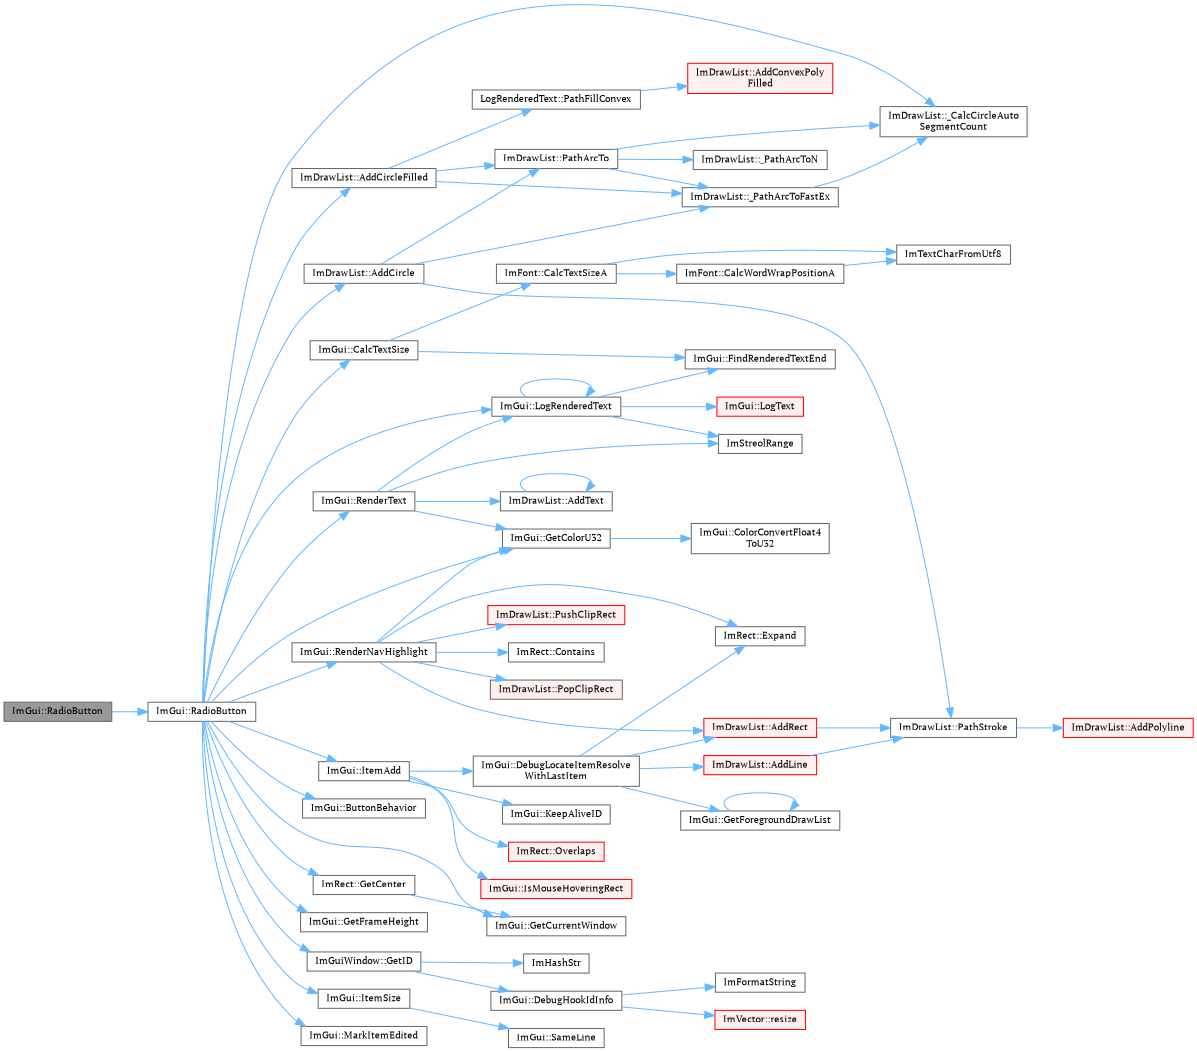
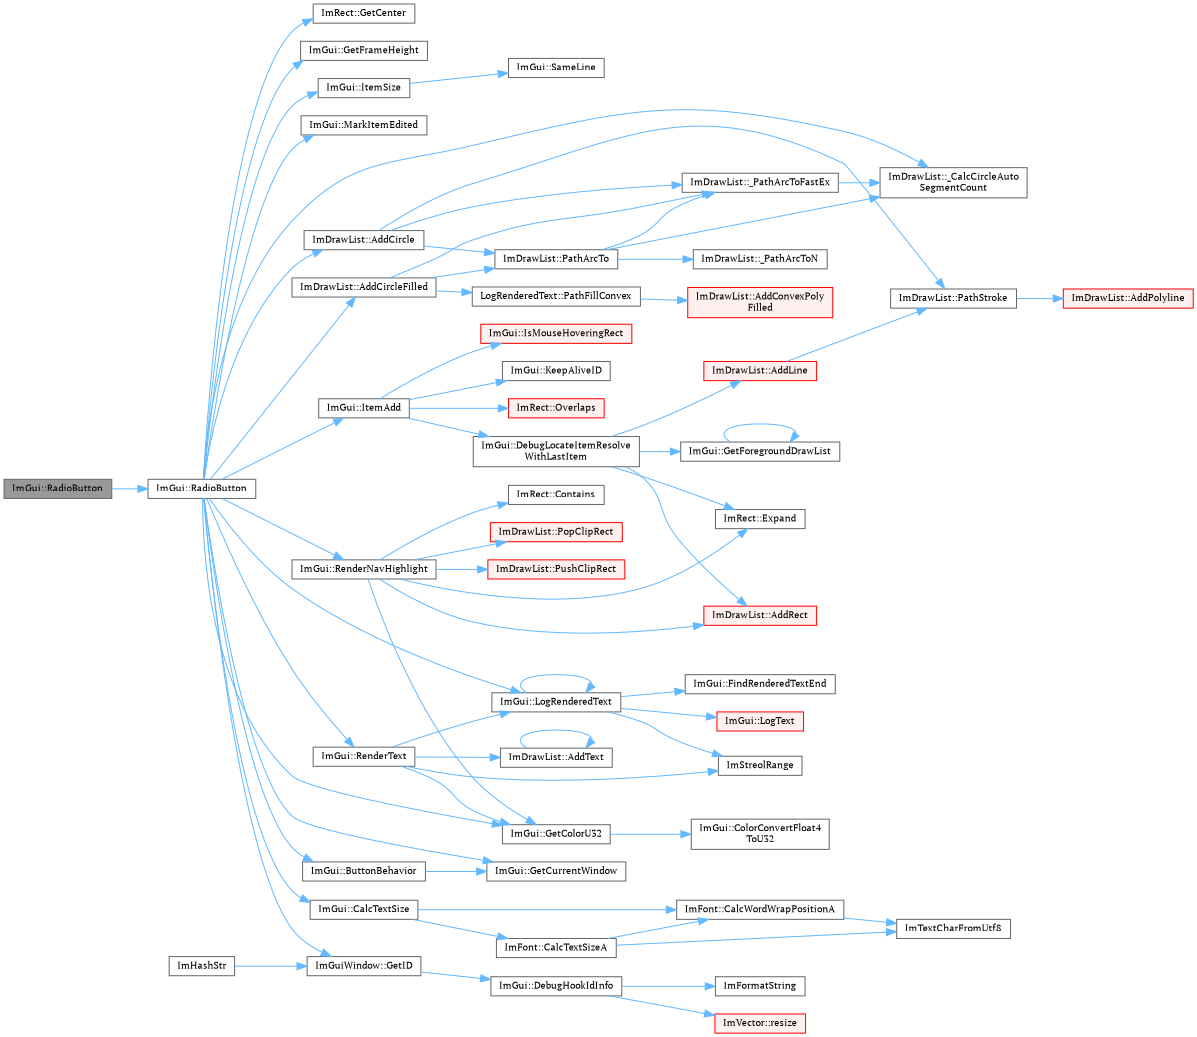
edge "ImGui::CalcTextSize" -> "ImGui::FindRenderedTextEnd": now "ImGui::CalcTextSize" -> "ImFont::CalcWordWrapPositionA"
node "ImDrawList::PopClipRect": color grey40 -> red
edge "ImDrawList::AddRect" -> "ImDrawList::PathStroke": removed
edge "ImRect::GetCenter" -> "ImGui::GetCurrentWindow": now "ImGui::ButtonBehavior" -> "ImGui::GetCurrentWindow"
edge "ImGuiWindow::GetID" -> "ImHashStr": reversed
